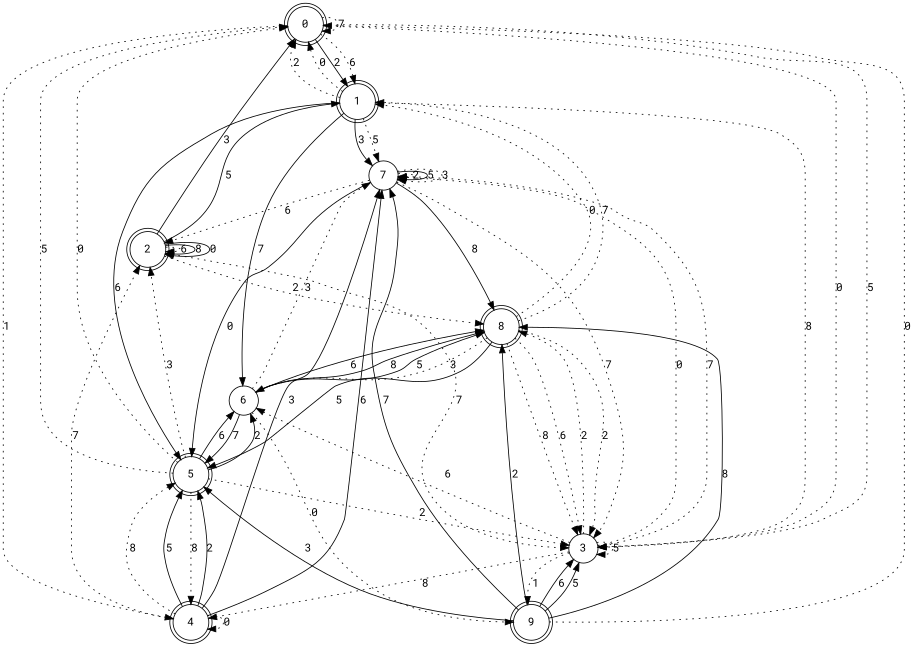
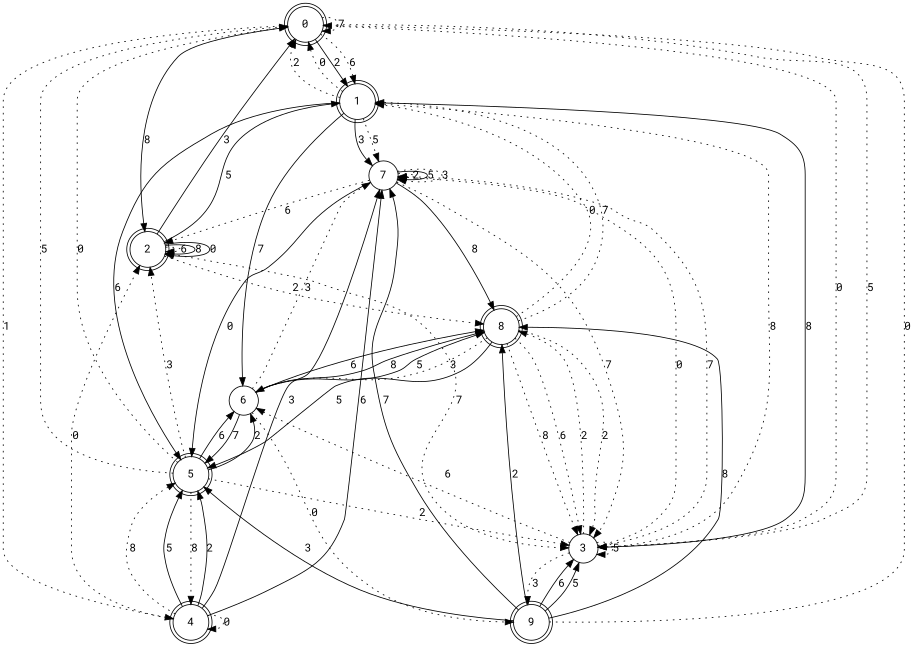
edge "0" -> "2": added, label "8"
edge "1" -> "3": style dotted -> solid
edge "4" -> "2": label "7" -> "0"
edge "3" -> "4": now "3" -> "1"
edge "3" -> "9": label "1" -> "3"
